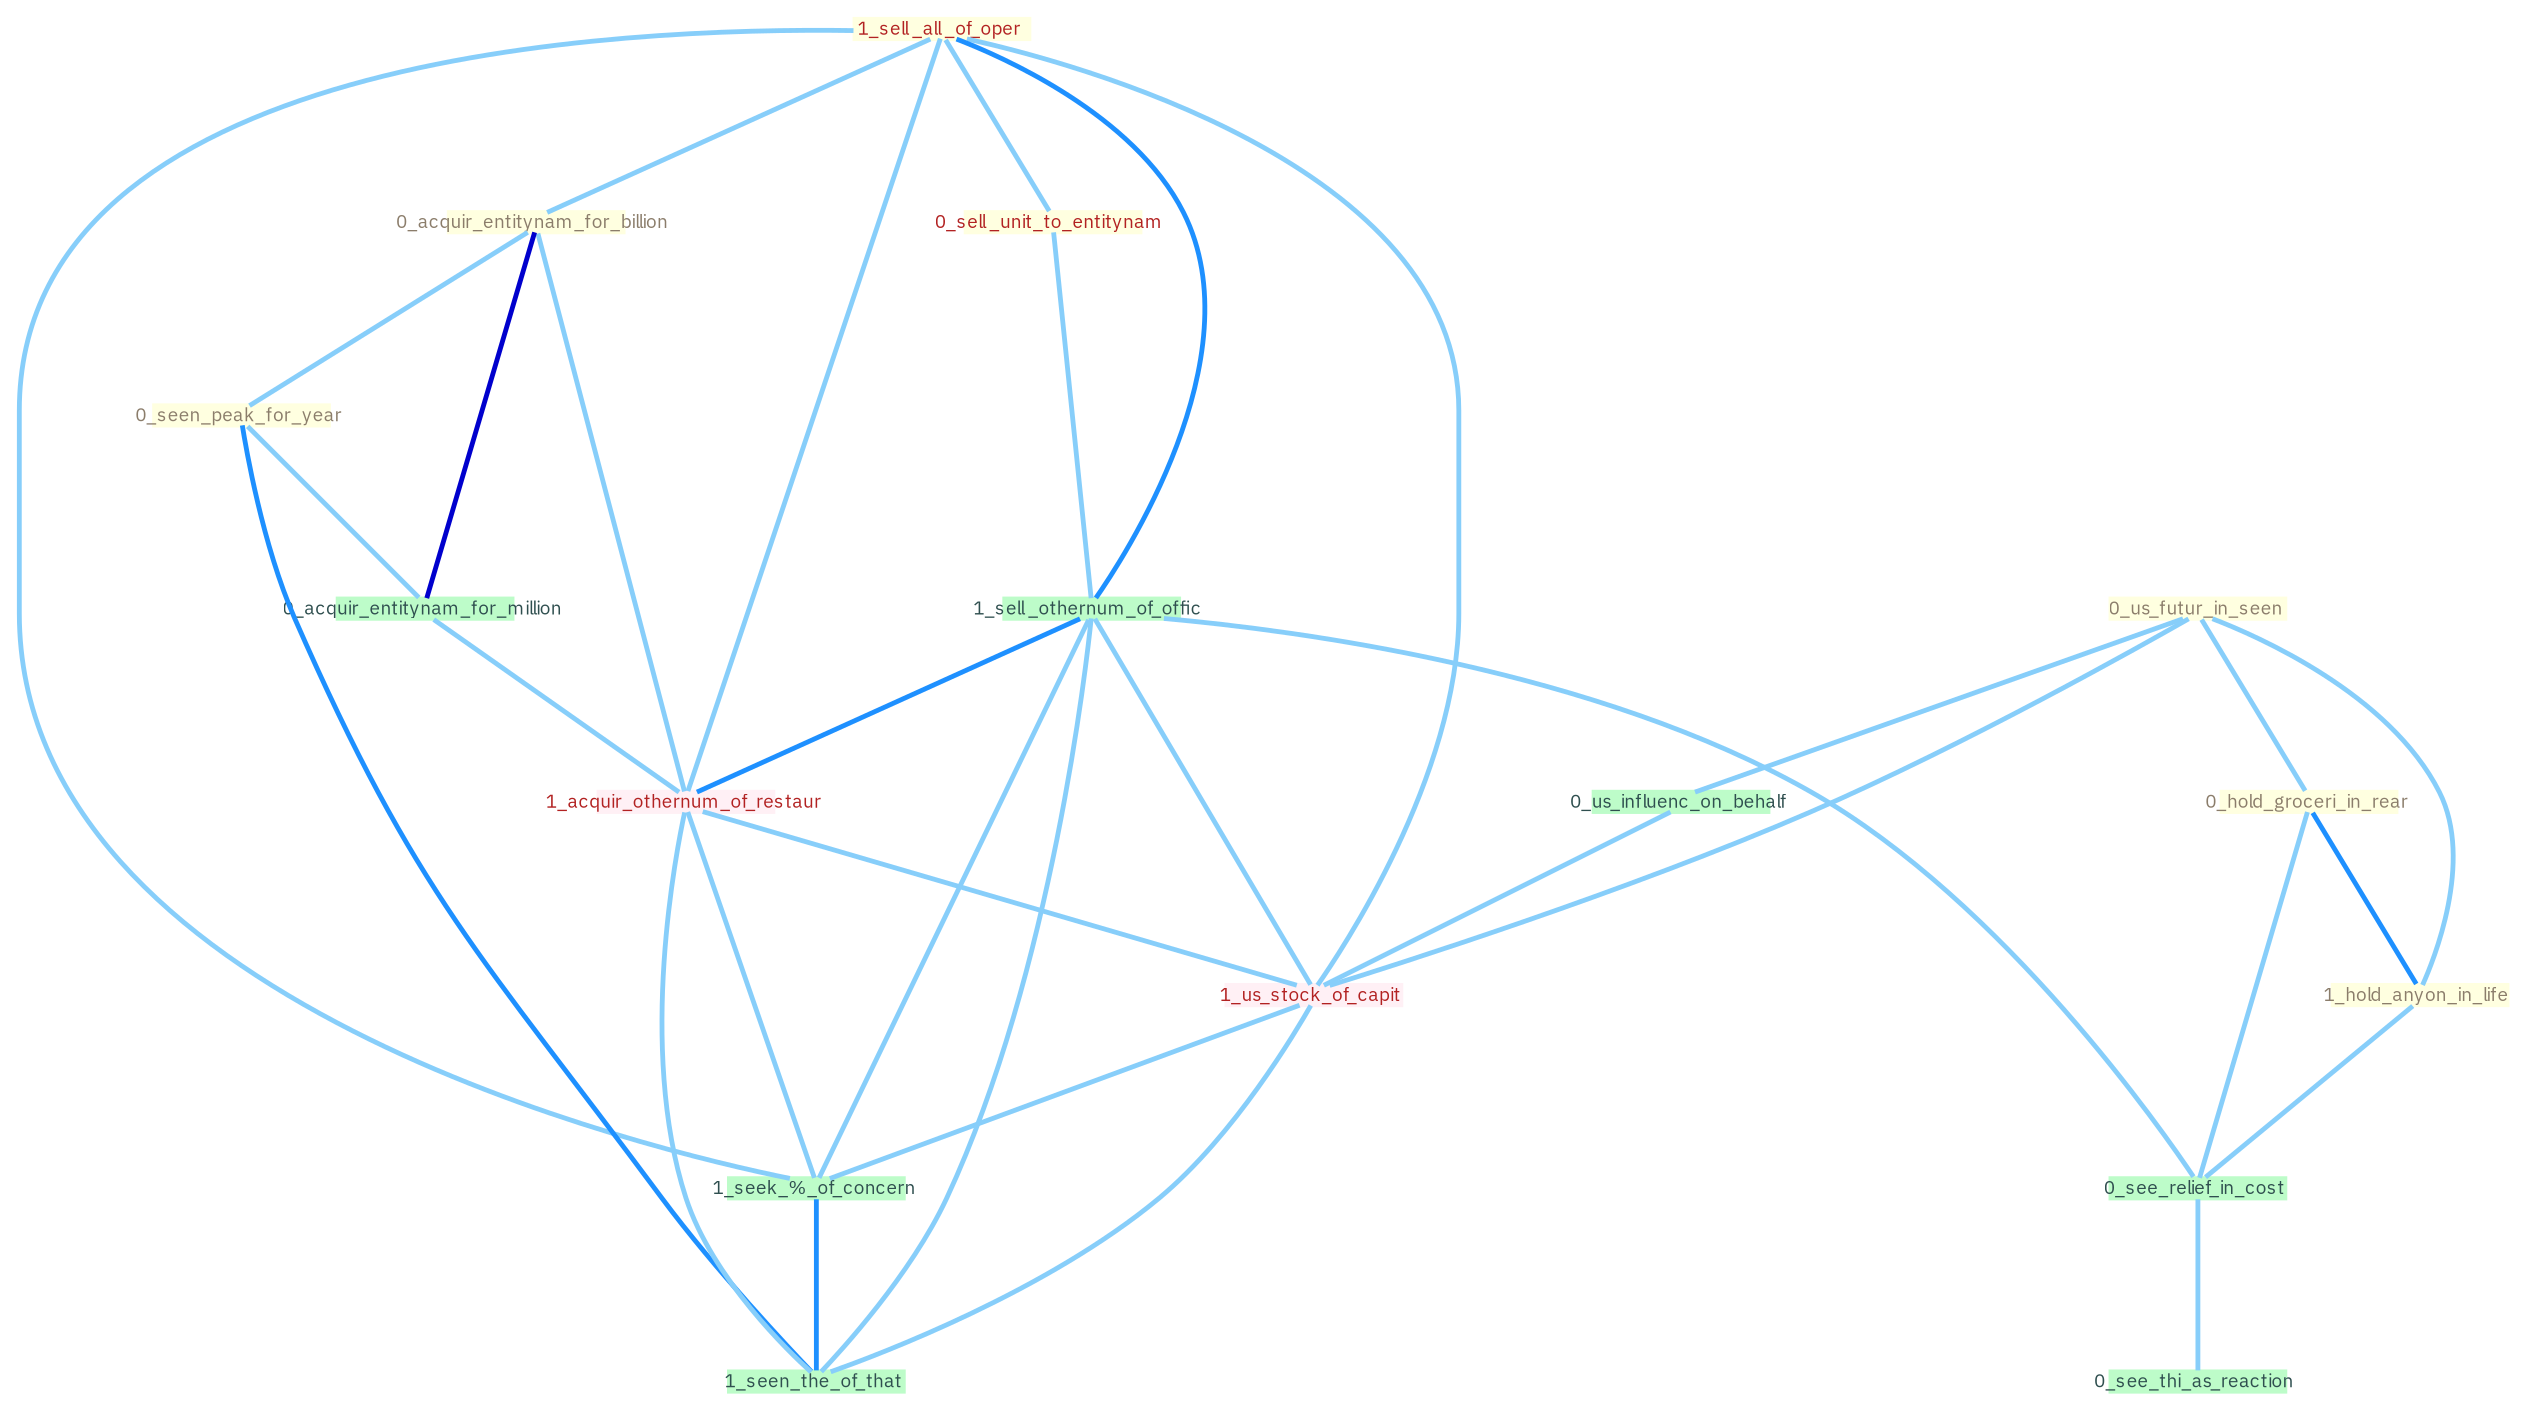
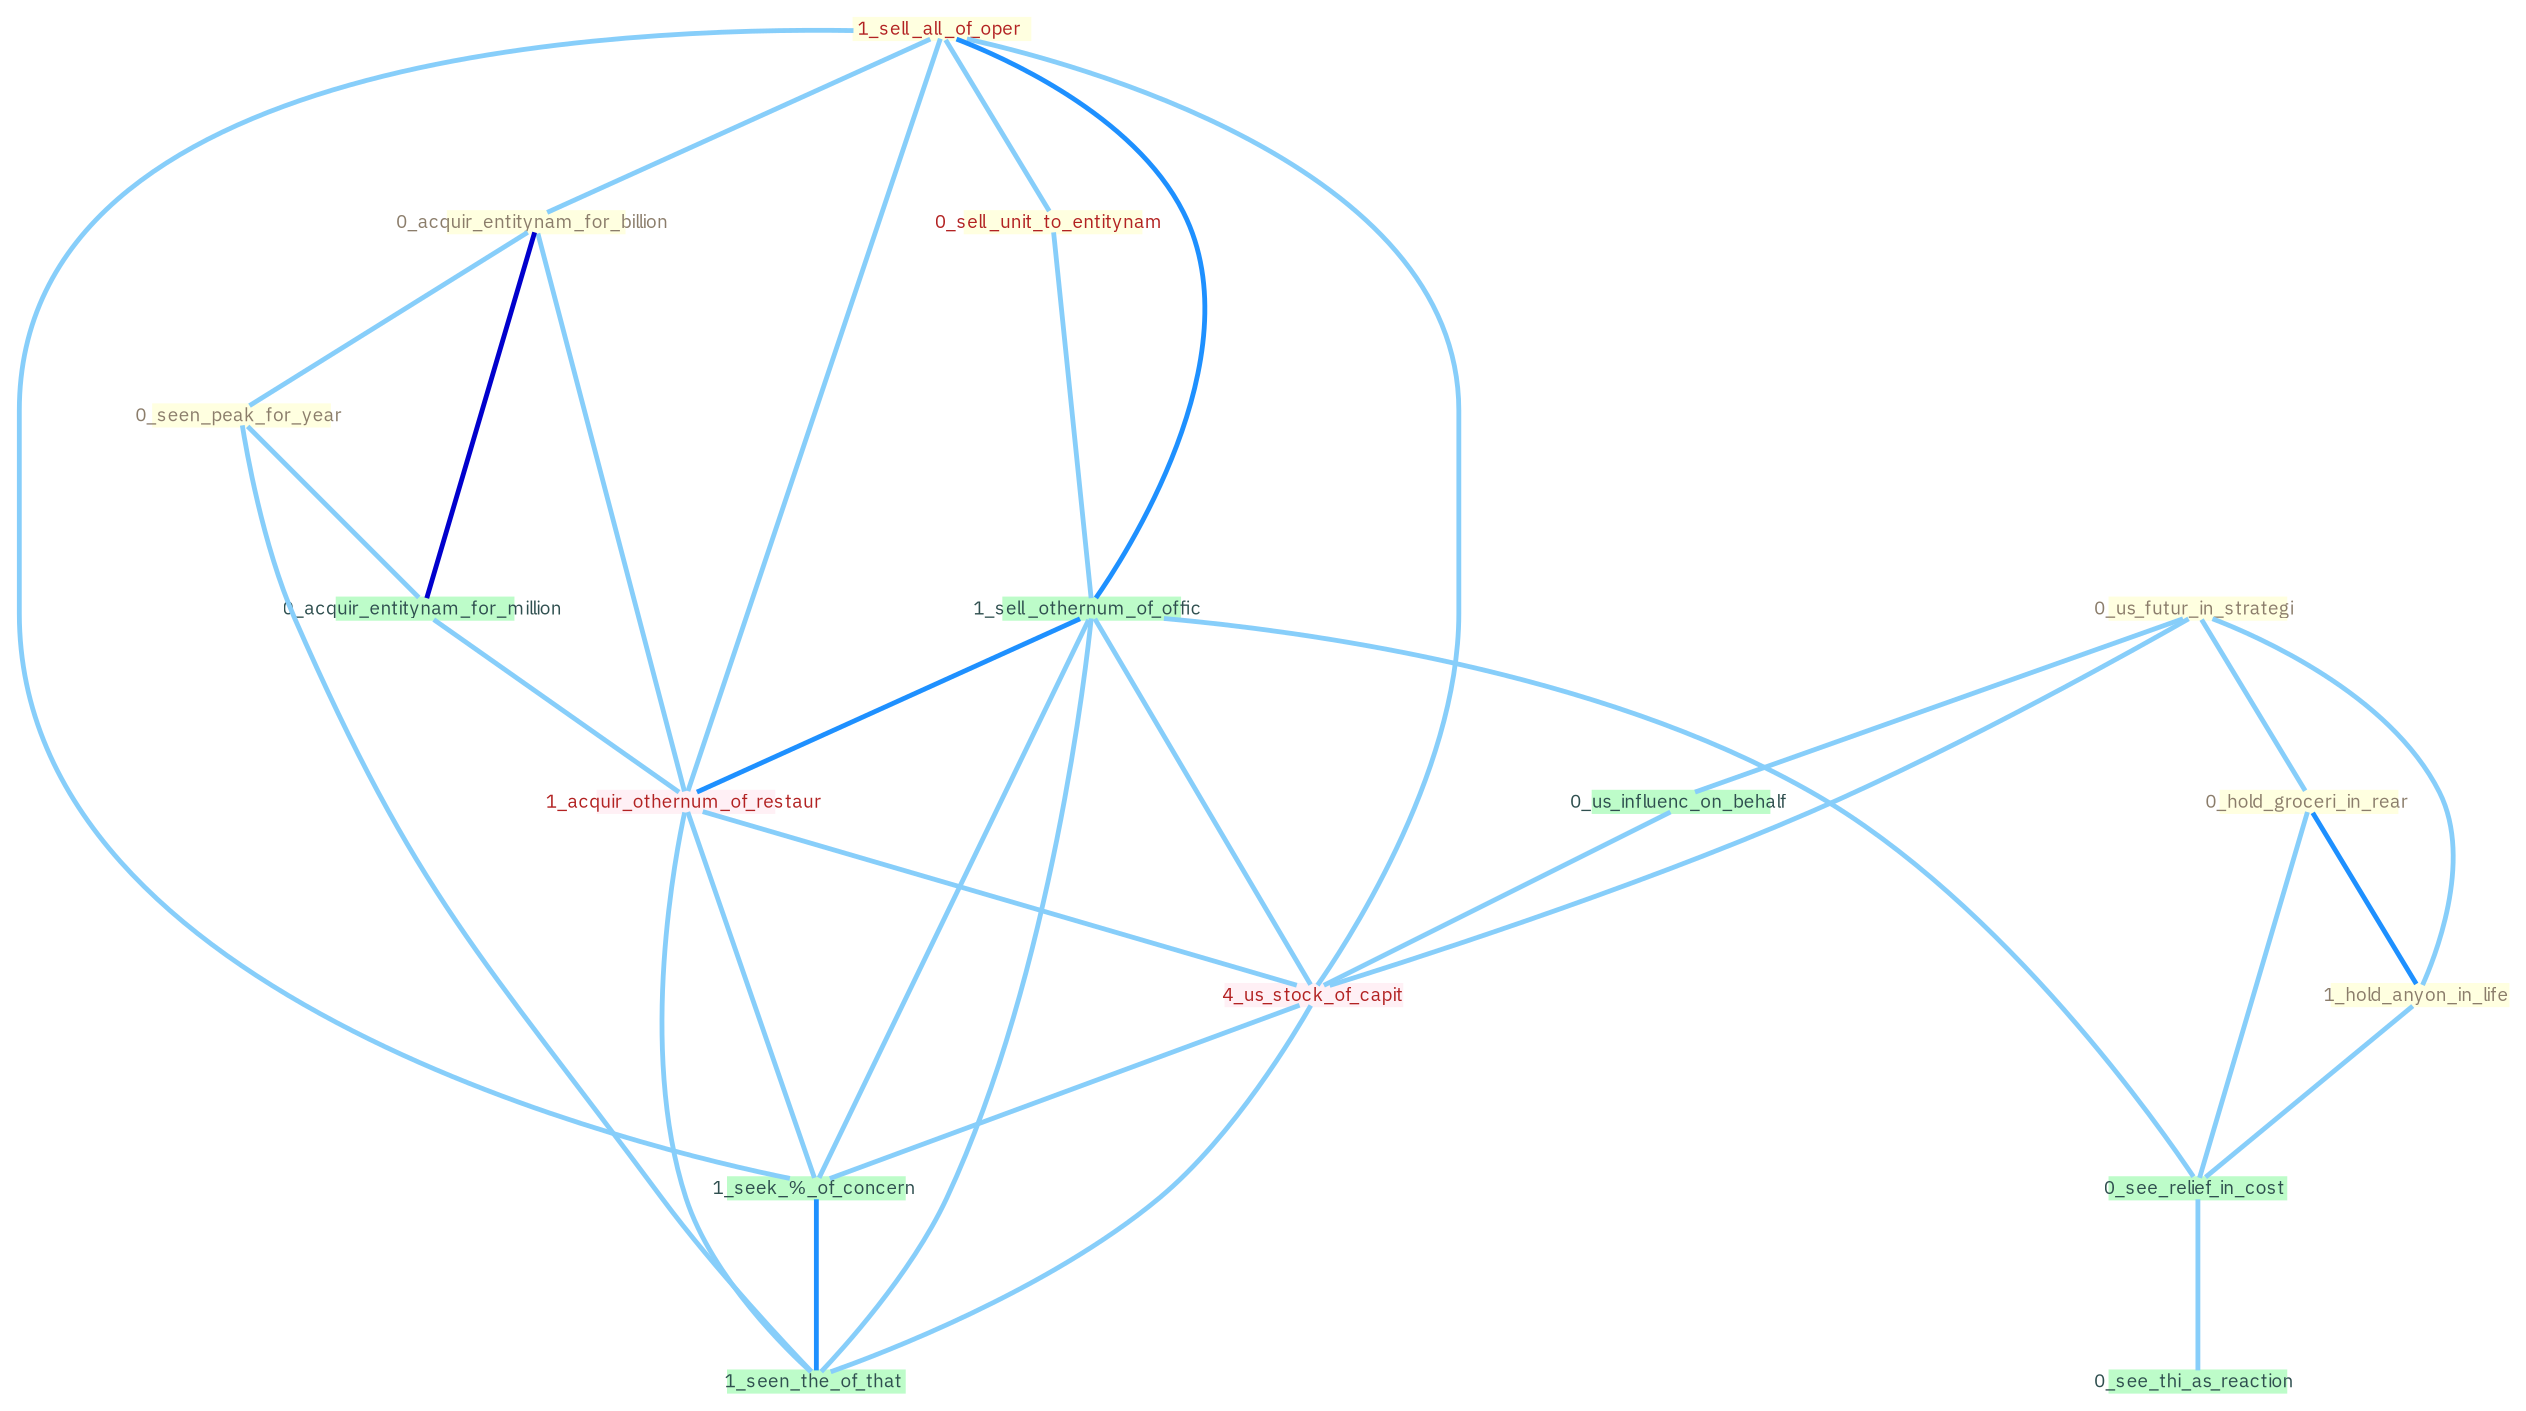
node "0_us_futur_in_seen": label "0_us_futur_in_seen" -> "0_us_futur_in_strategi"
edge "0_seen_peak_for_year" -- "1_seen_the_of_that": color #1e90ff -> #87cefa
node "1_us_stock_of_capit": label "1_us_stock_of_capit" -> "4_us_stock_of_capit"
